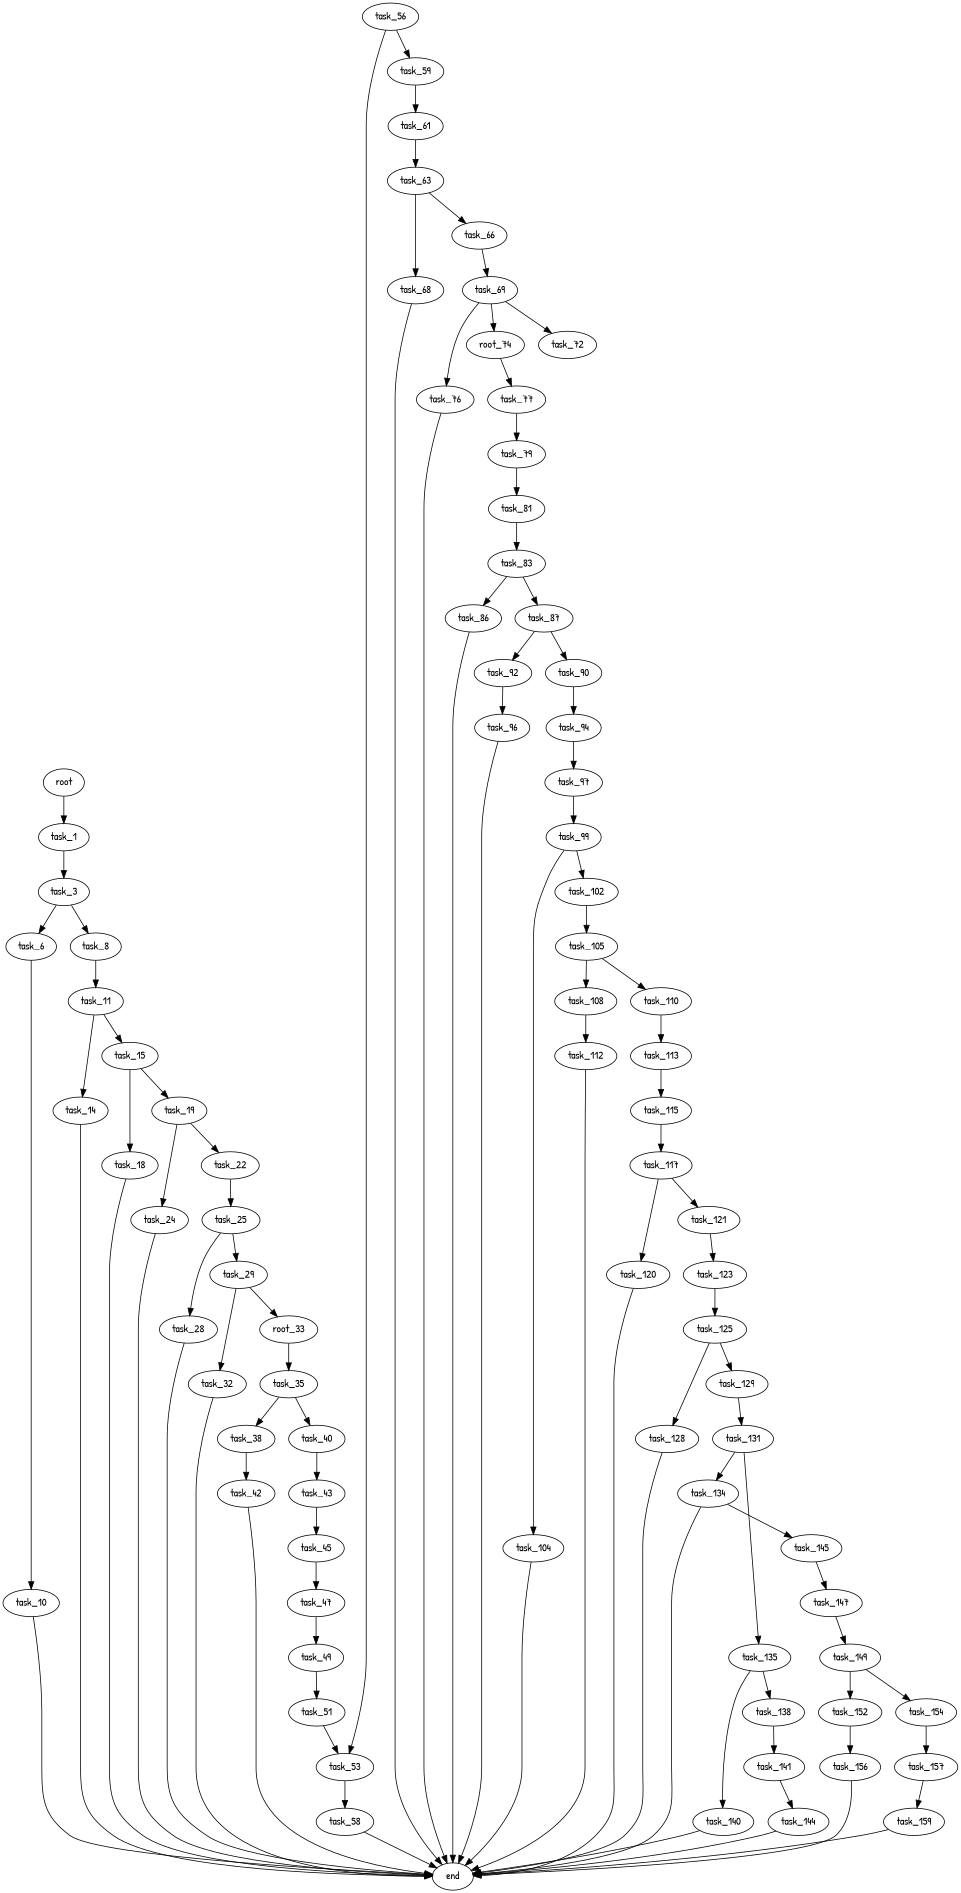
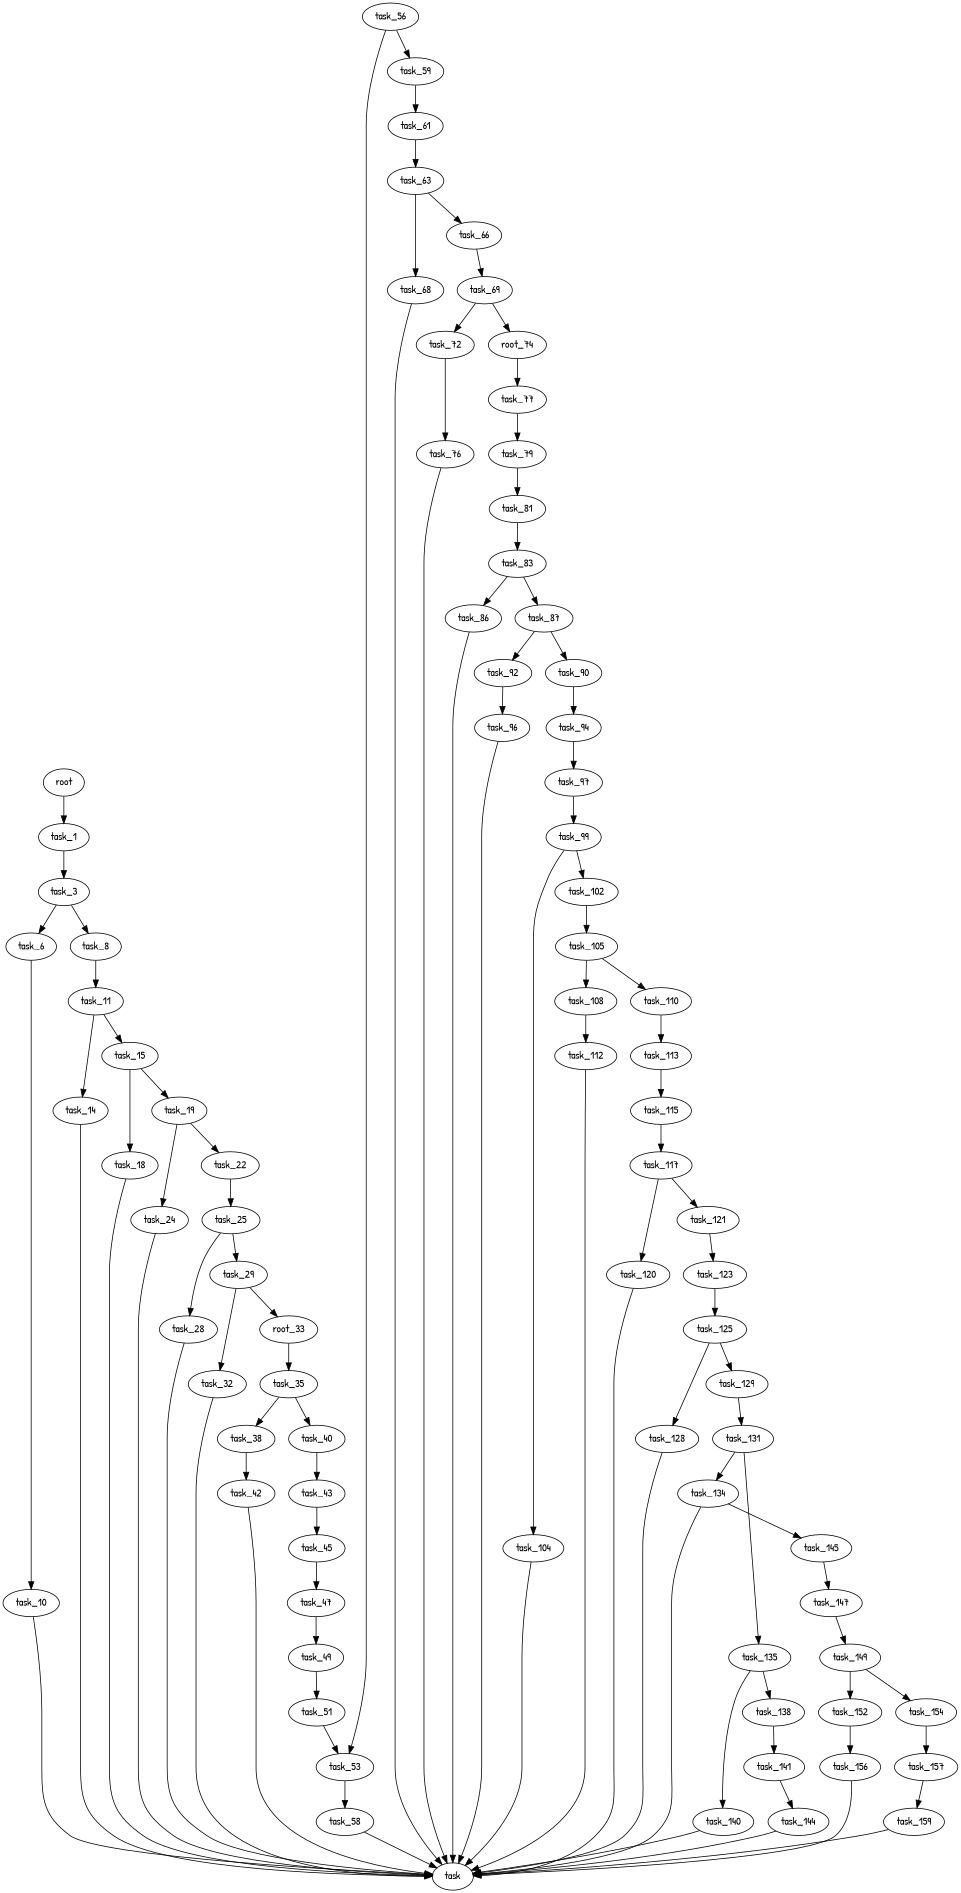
edge "task_69" -> "task_76": now "task_72" -> "task_76"
node "end": label "end" -> "task"
